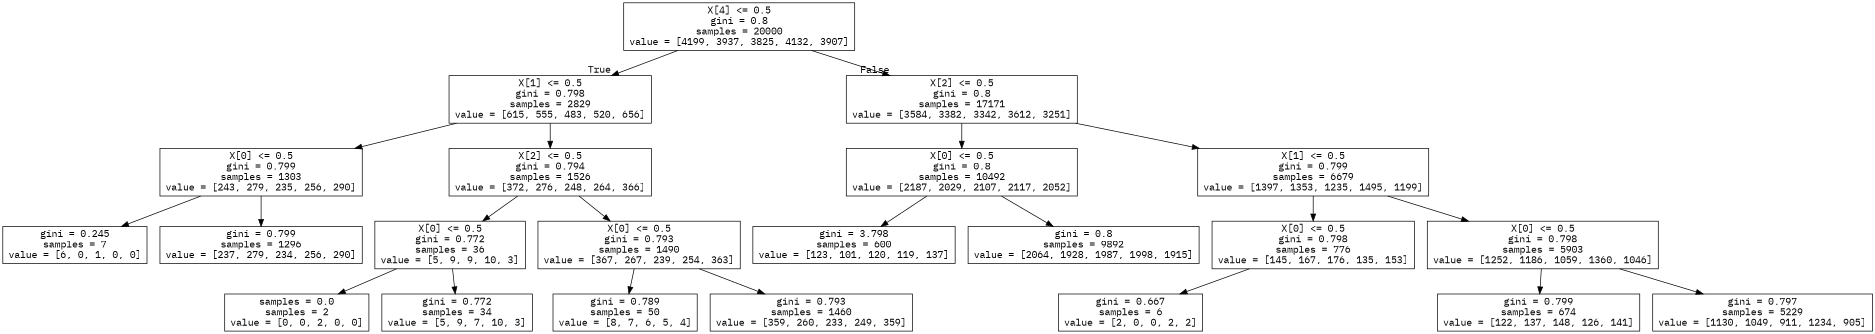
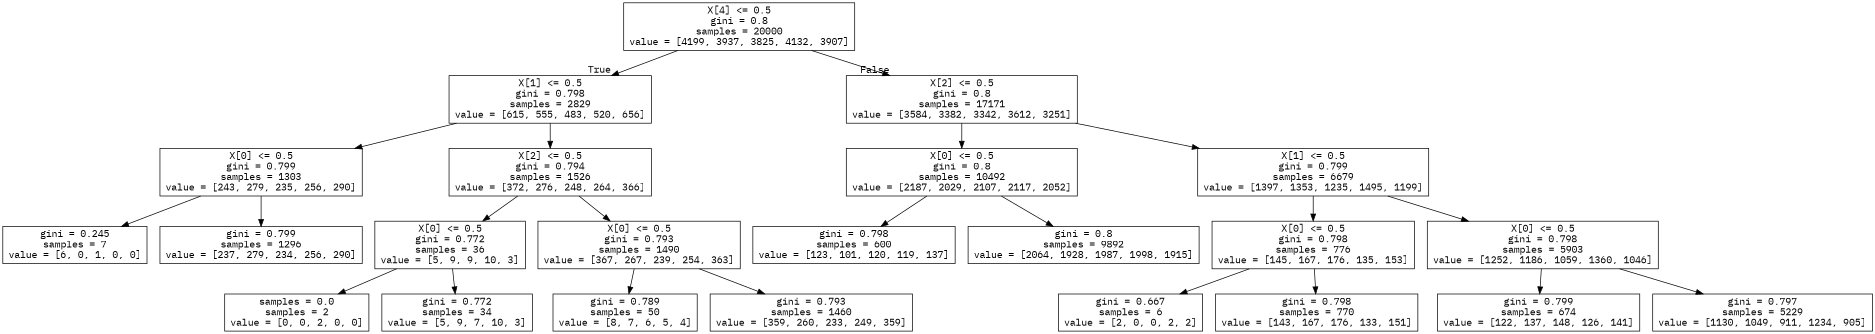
node "gini = 3.798 samples = 600 value = [123, 101, 120, 119, 137]": label "gini = 3.798 samples = 600 value = [123, 101, 120, 119, 137]" -> "gini = 0.798 samples = 600 value = [123, 101, 120, 119, 137]"
node "gini = 0.798 samples = 770 value = [143, 167, 176, 133, 151]": added
